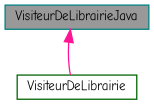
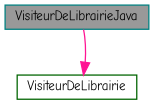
edge "VisiteurDeLibrairie" -> "VisiteurDeLibrairieJava": reversed
